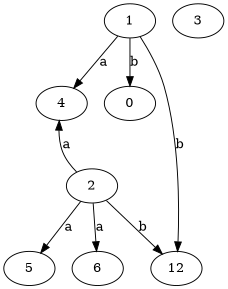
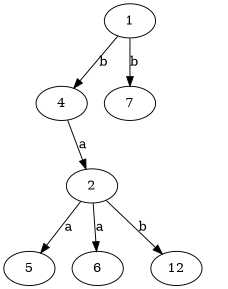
node "3": removed
edge "1" -> "4": label "a" -> "b"
node "0": label "0" -> "7"
edge "1" -> "12": removed, label "b"
edge "2" -> "4": reversed
